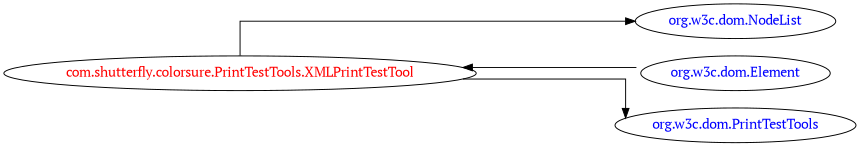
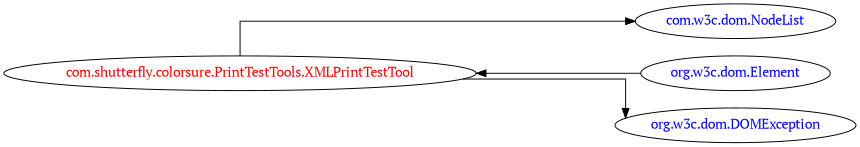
node "org.w3c.dom.NodeList": label "org.w3c.dom.NodeList" -> "com.w3c.dom.NodeList"
edge "com.shutterfly.colorsure.PrintTestTools.XMLPrintTestTool" -> "org.w3c.dom.Element": reversed
node "org.w3c.dom.PrintTestTools": label "org.w3c.dom.PrintTestTools" -> "org.w3c.dom.DOMException"
